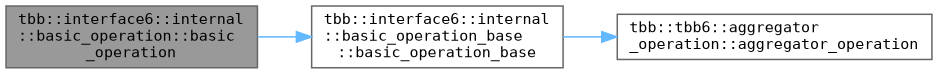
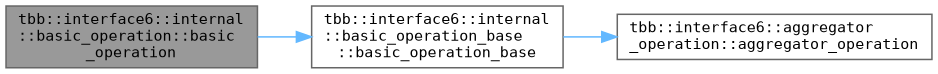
node "tbb::tbb6::aggregator _operation::aggregator_operation": label "tbb::tbb6::aggregator _operation::aggregator_operation" -> "tbb::interface6::aggregator _operation::aggregator_operation"
